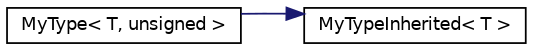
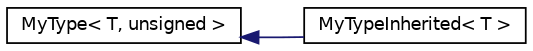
edge "MyType< T, unsigned >" -> "MyTypeInherited< T >": reversed
